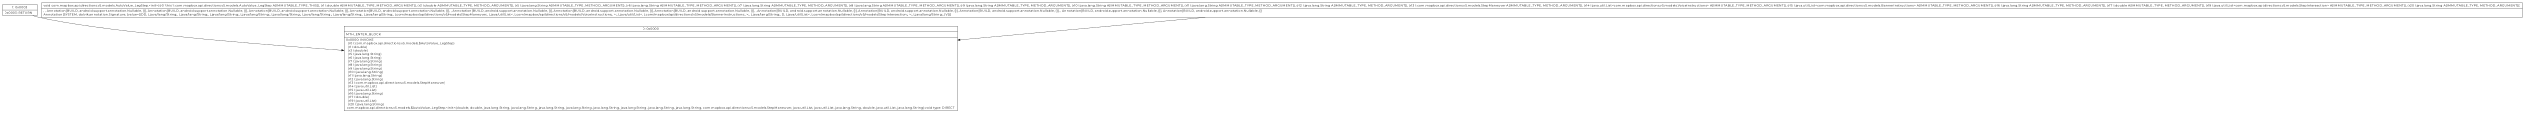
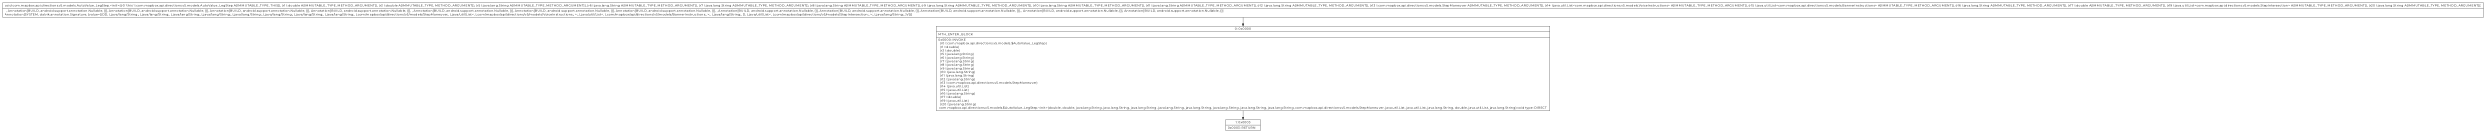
edge "1: 0x0003" -> "0: 0x0000": reversed
